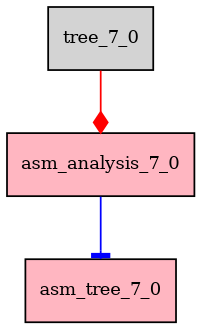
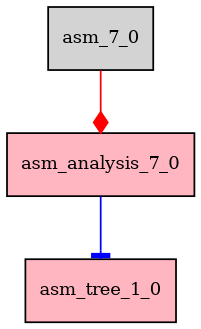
node "tree_7_0": label "tree_7_0" -> "asm_7_0"
node "asm_tree_7_0": label "asm_tree_7_0" -> "asm_tree_1_0"
